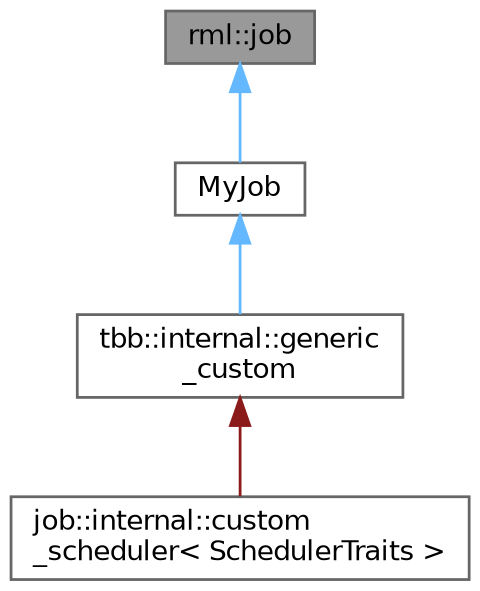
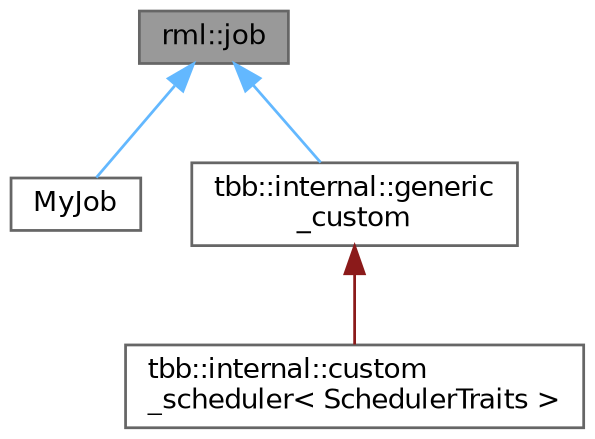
edge "tbb::internal::generic _custom" -> "MyJob": now "tbb::internal::generic _custom" -> "rml::job"
node "job::internal::custom _scheduler< SchedulerTraits >": label "job::internal::custom _scheduler< SchedulerTraits >" -> "tbb::internal::custom _scheduler< SchedulerTraits >"
